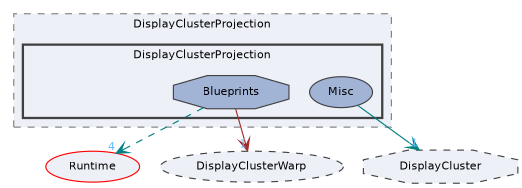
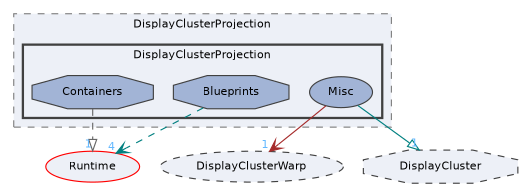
node "Containers": added
edge "Blueprints" -> "DisplayClusterWarp": now "Misc" -> "DisplayClusterWarp"
edge "Misc" -> "DisplayCluster": arrowhead vee -> onormal
